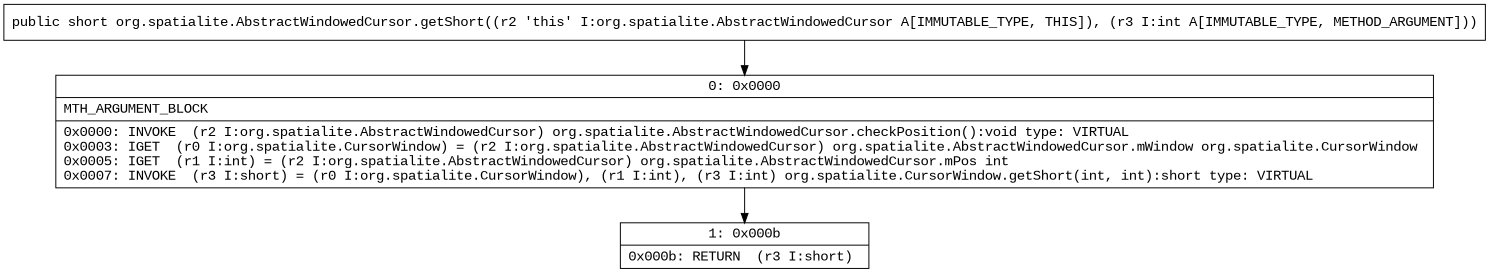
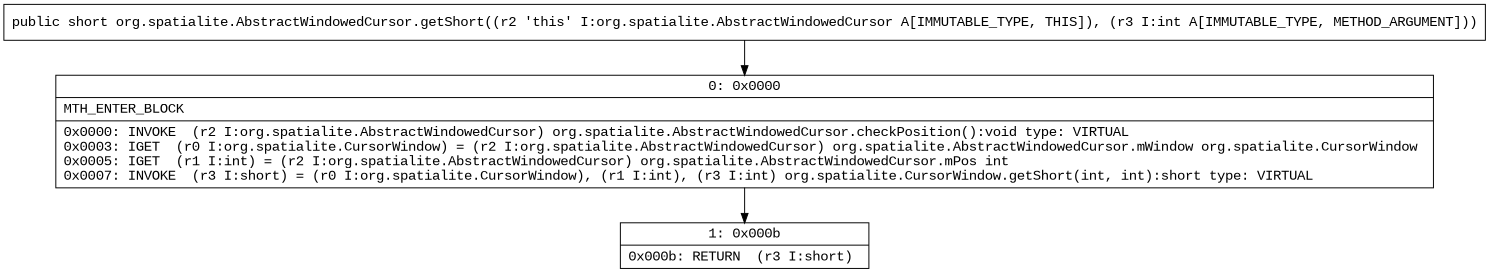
node "0: 0x0000": text "MTH_ARGUMENT_BLOCK" -> "MTH_ENTER_BLOCK"
